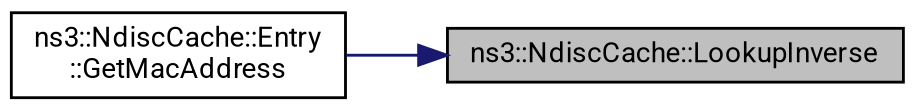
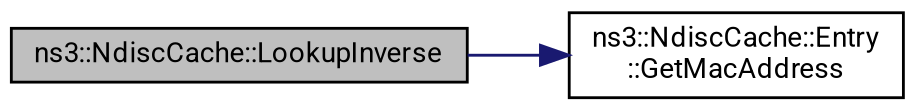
edge "ns3::NdiscCache::Entry ::GetMacAddress" -> "ns3::NdiscCache::LookupInverse": reversed
